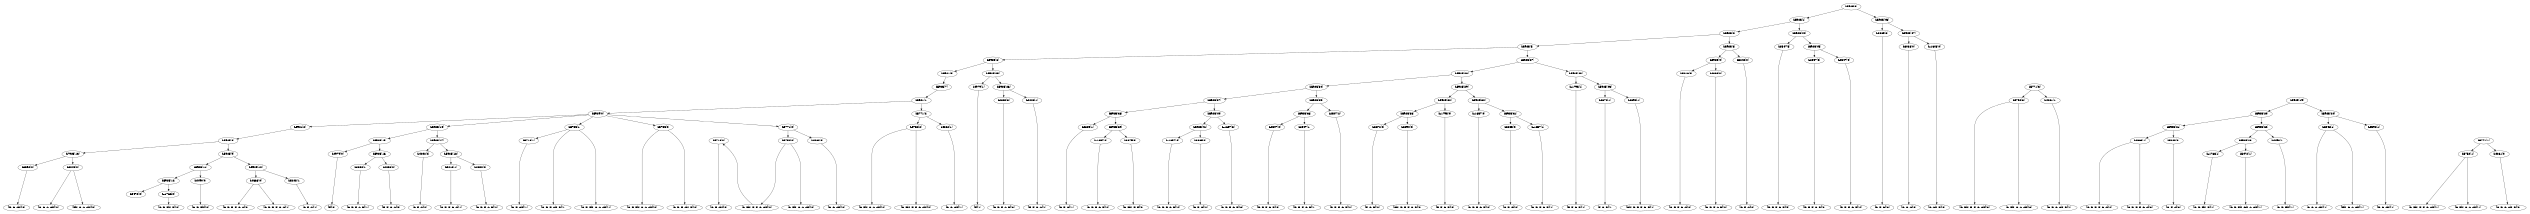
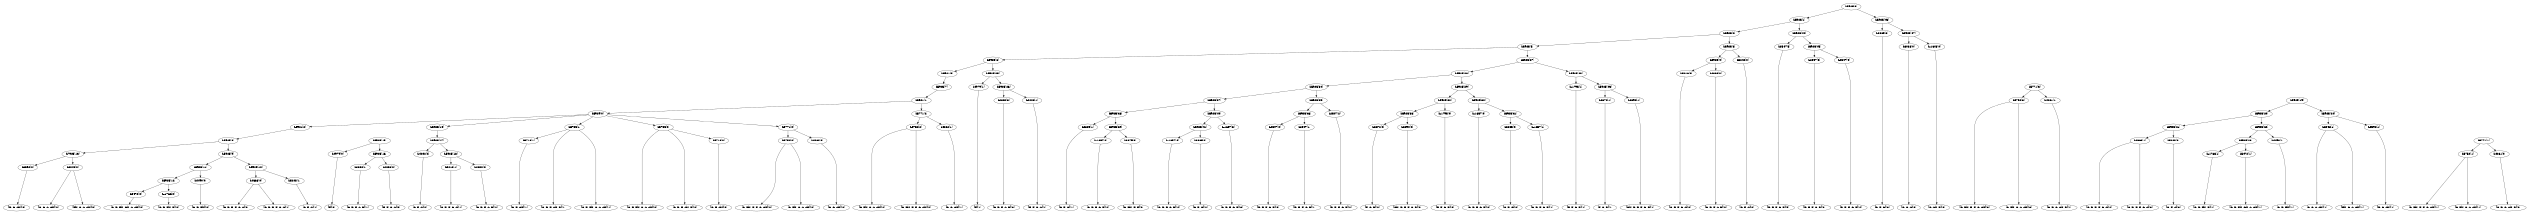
edge "L5925(14)" -> "L5925(15)": removed
edge "[C  Dis  E  F  G  Ais](0)" -> "L5718(0)": now "L5735(0)" -> "L5718(0)"
node "[C  D  Fis  Gis  A  Ais](0)": added
